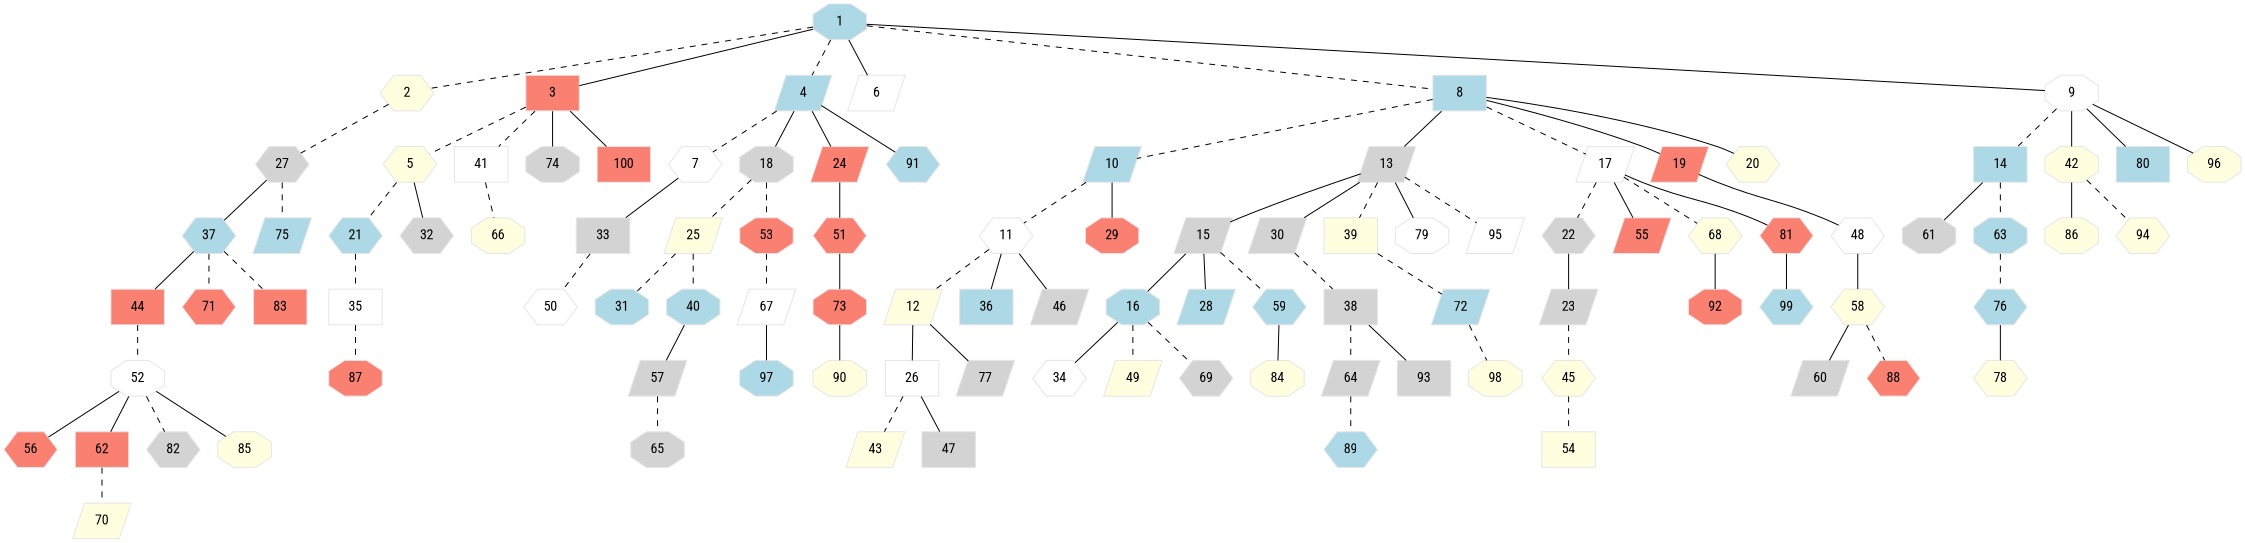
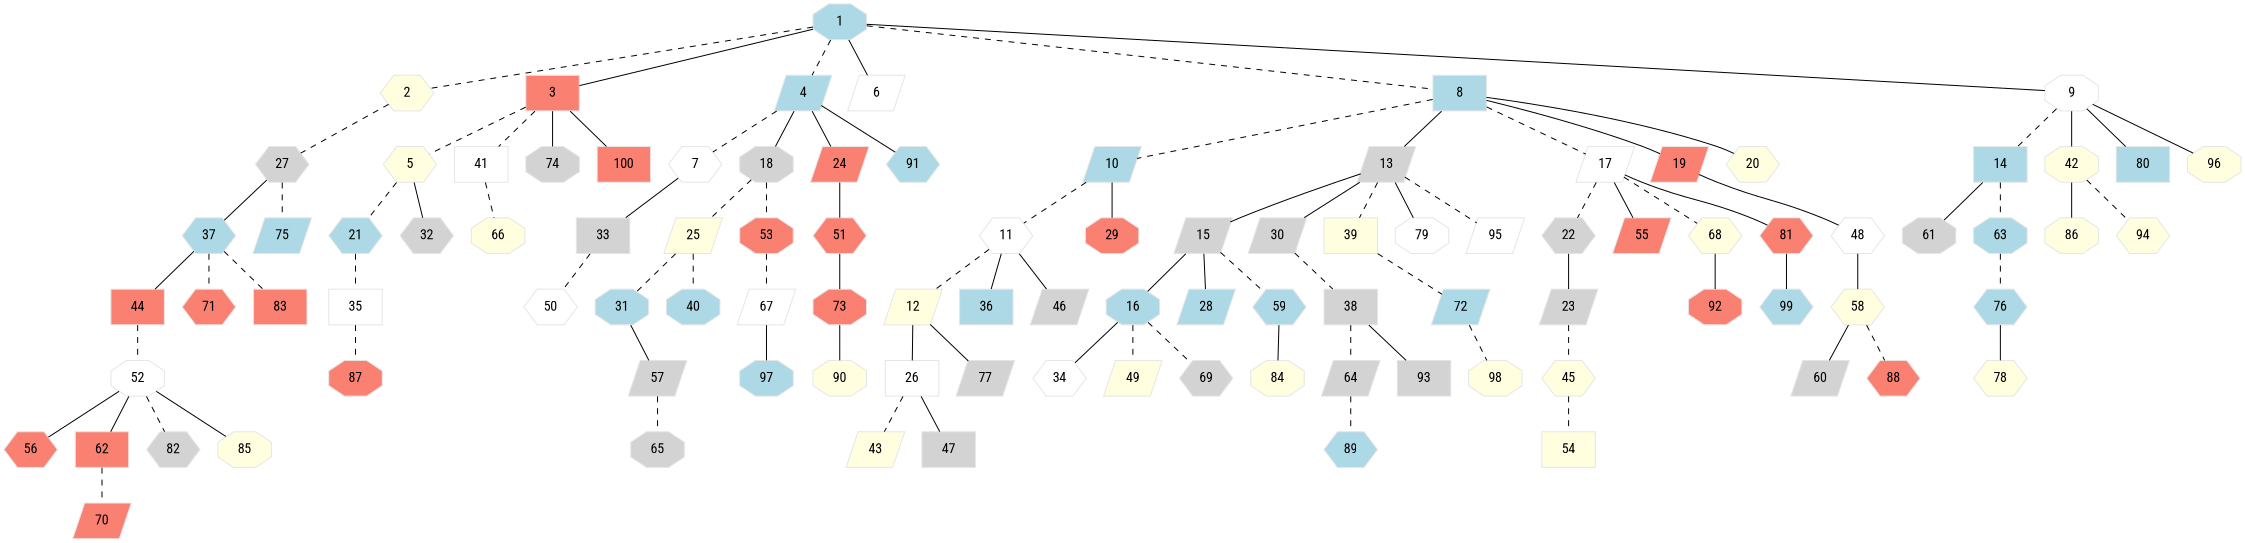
edge "40" -- "57": now "31" -- "57"
node "70": fillcolor lightyellow -> salmon
